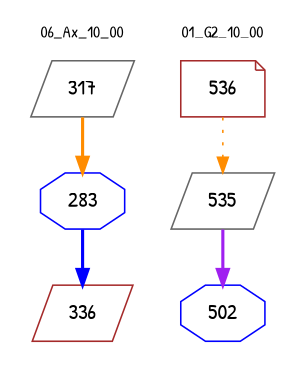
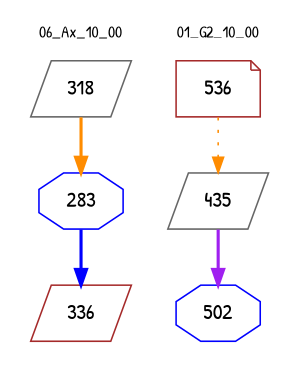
node "317": label "317" -> "318"
node "535": label "535" -> "435"
